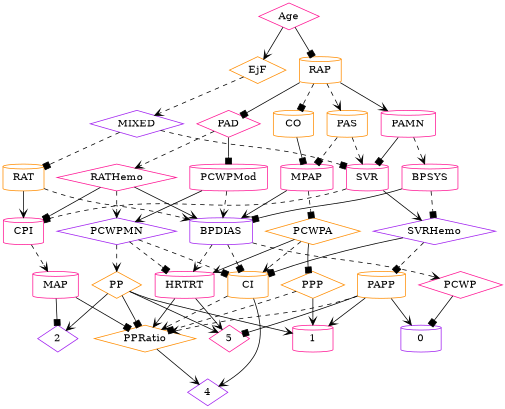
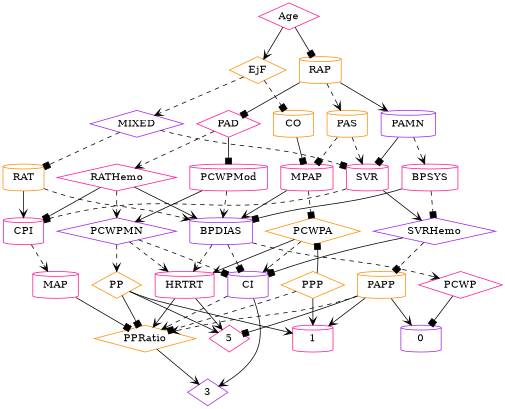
edge "RAP" -> "CO": now "EjF" -> "CO"
node "PAMN": color deeppink -> purple
edge "PCWPA" -> "PPP": reversed
edge "PCWPMN" -> "HRTRT": arrowhead box -> vee
node "CI": color darkorange -> purple
node "2": removed
node "4": label "4" -> "3"
